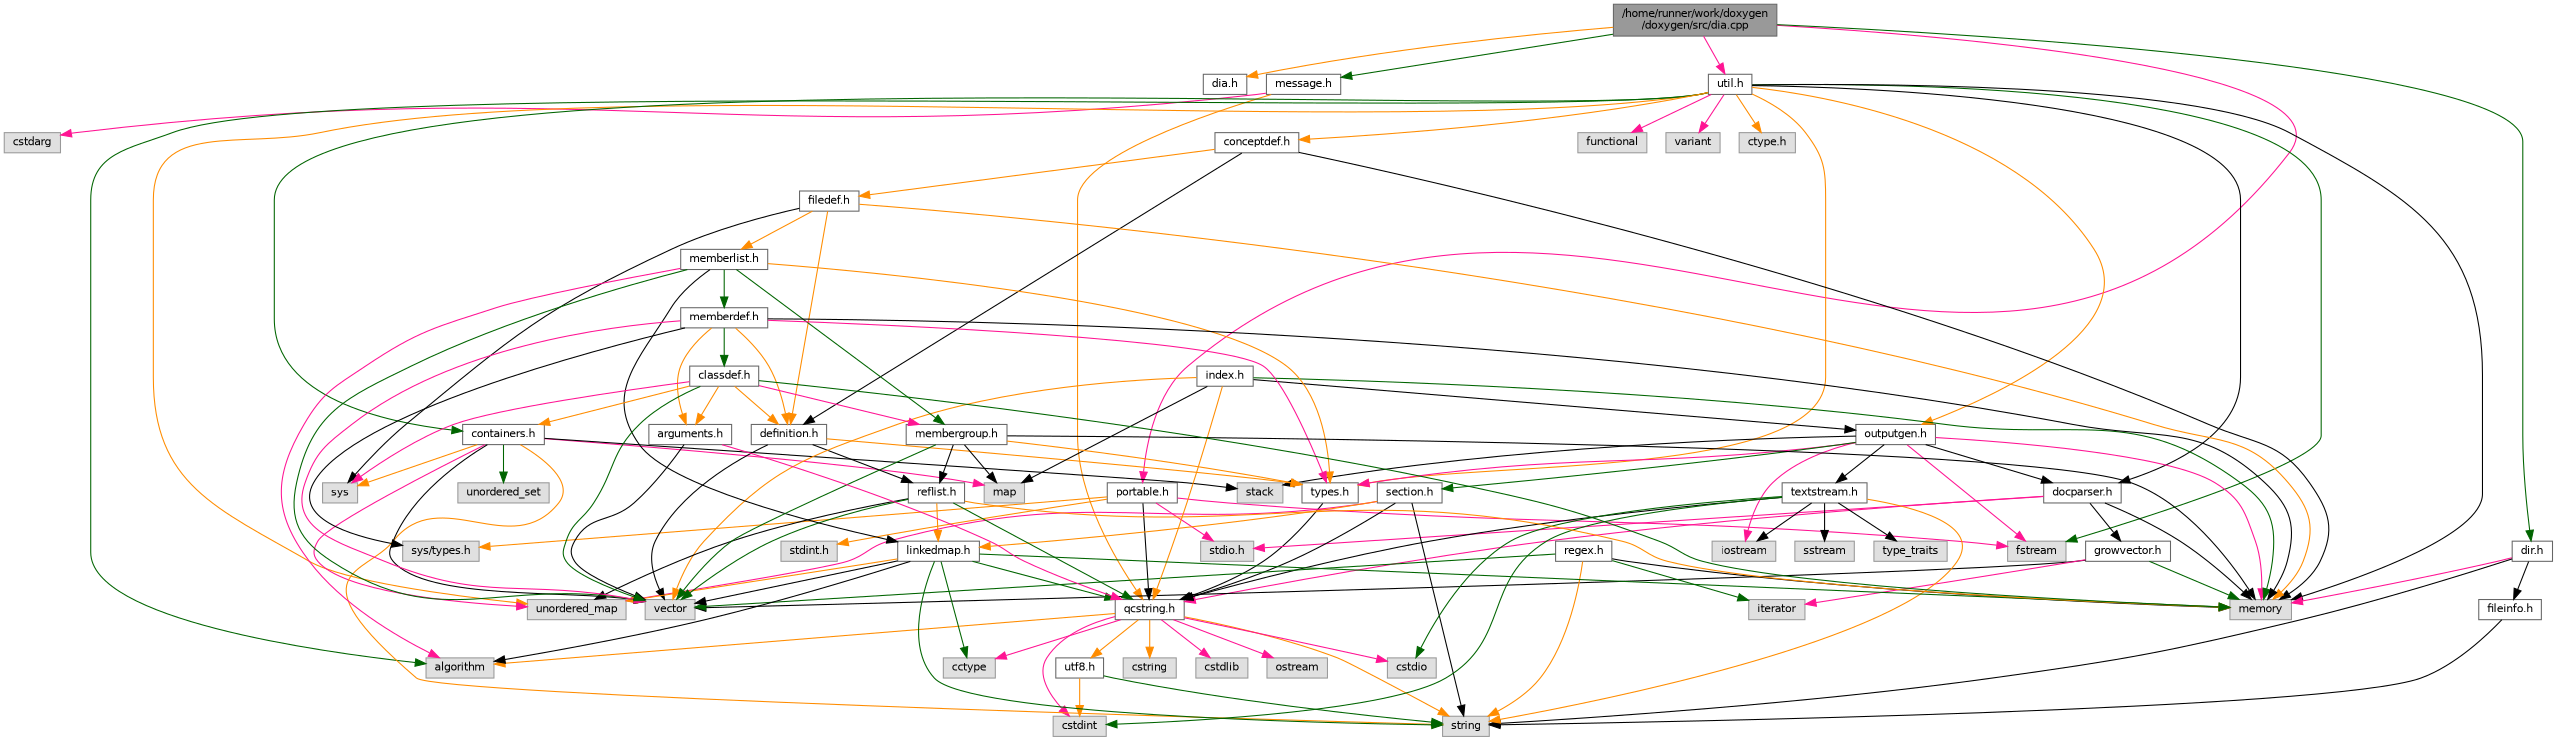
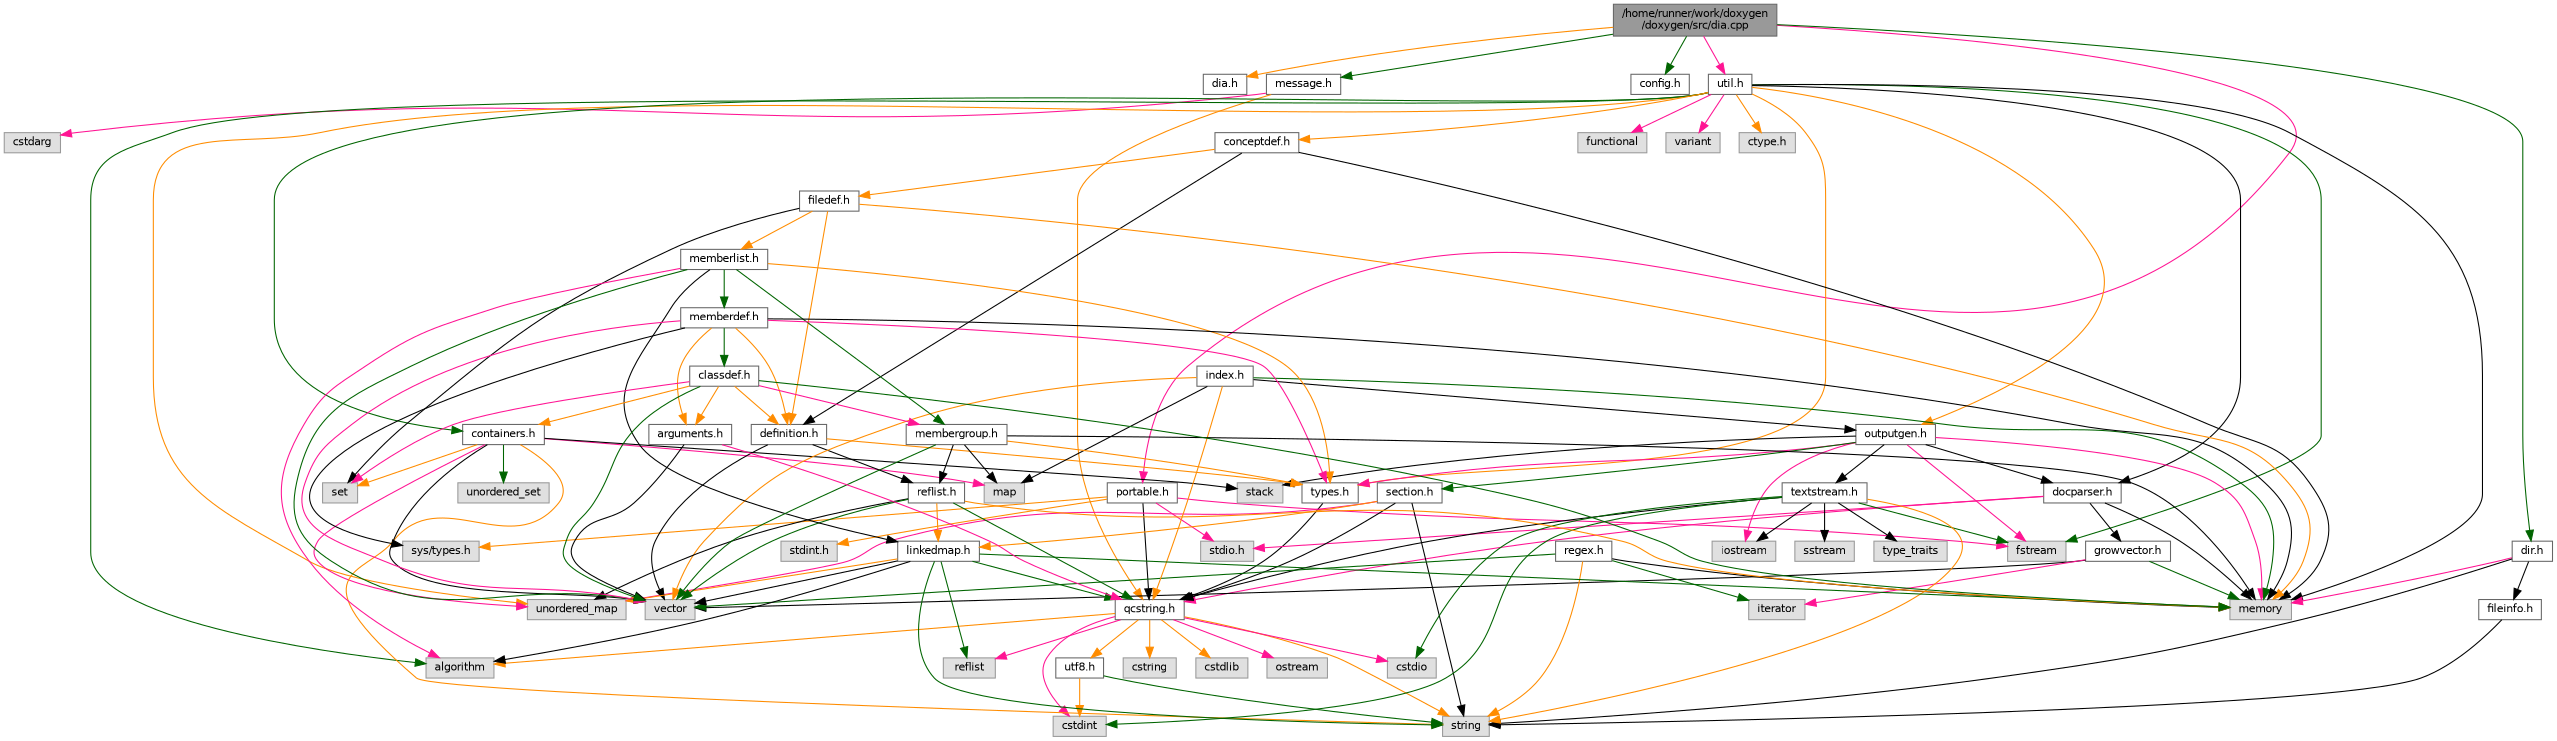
node "config.h": added
node "sys": label "sys" -> "set"
edge "textstream.h" -> "fstream": added
edge "qcstring.h" -> "cstdlib": color deeppink -> darkorange
node "cctype": label "cctype" -> "reflist"
